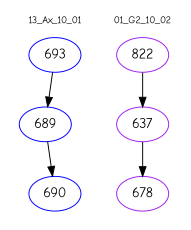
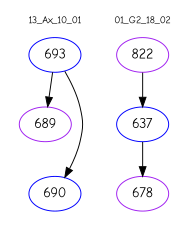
cluster "01_G2_10_02": label "01_G2_10_02" -> "01_G2_18_02"
node "689": color blue -> purple
node "637": color purple -> blue
edge "689" -> "690": now "693" -> "690"
